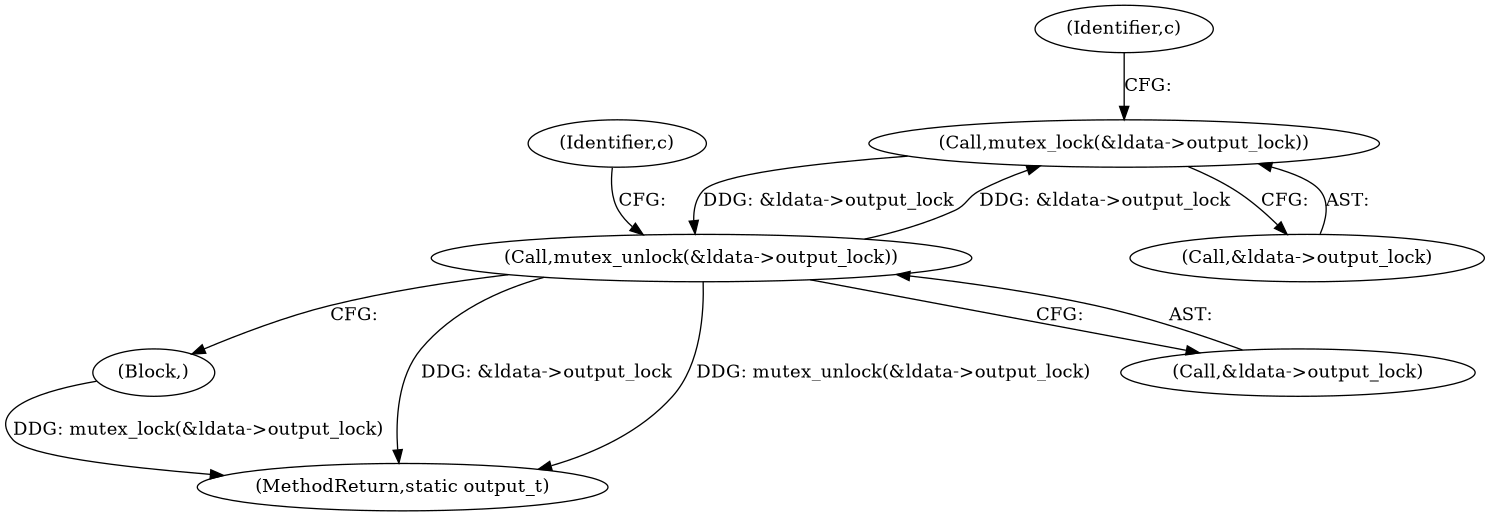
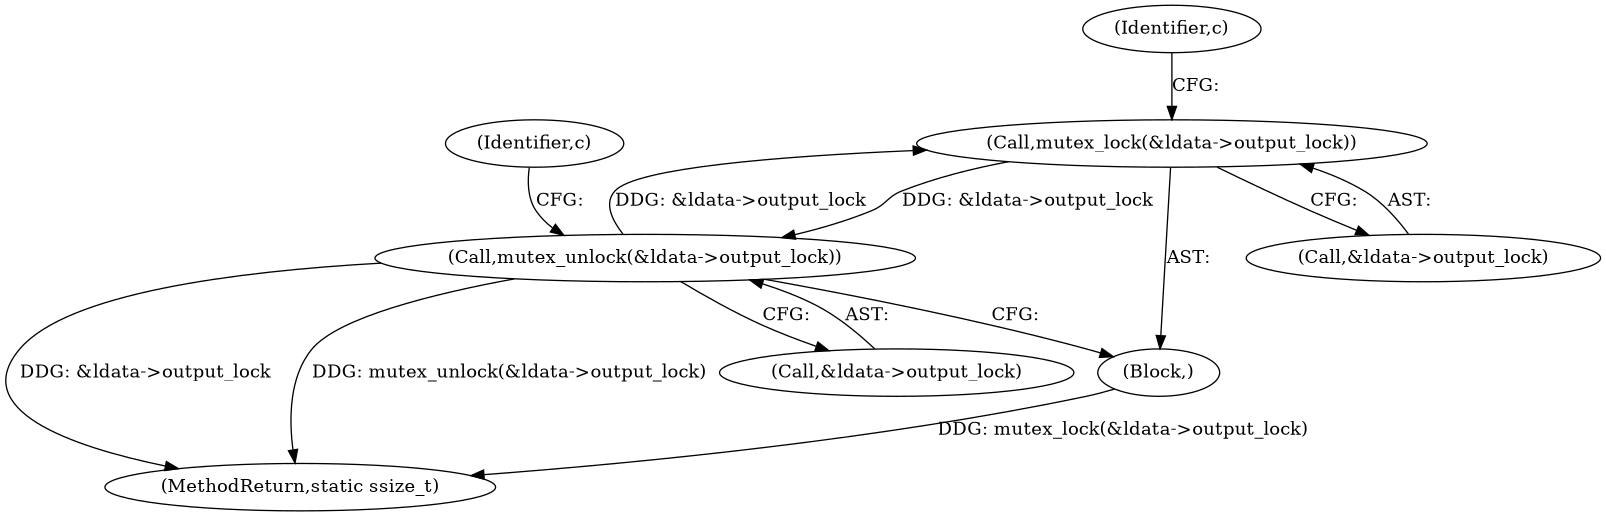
edge "(Call,mutex_lock(&ldata->output_lock))" -> "(Block,)": added, label "AST:"
node "(MethodReturn,static output_t)": label "(MethodReturn,static output_t)" -> "(MethodReturn,static ssize_t)"
